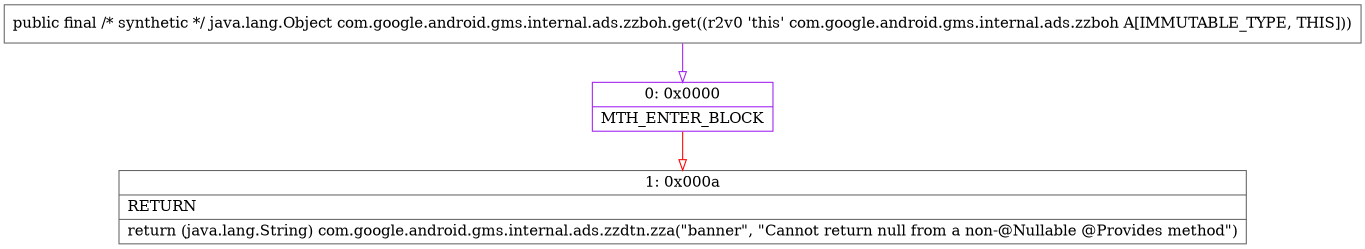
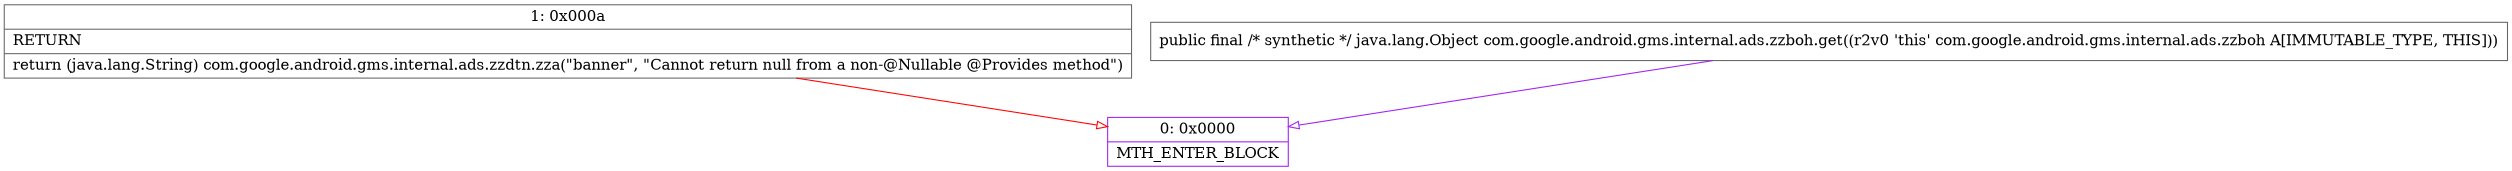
edge "0: 0x0000" -> "1: 0x000a": reversed
